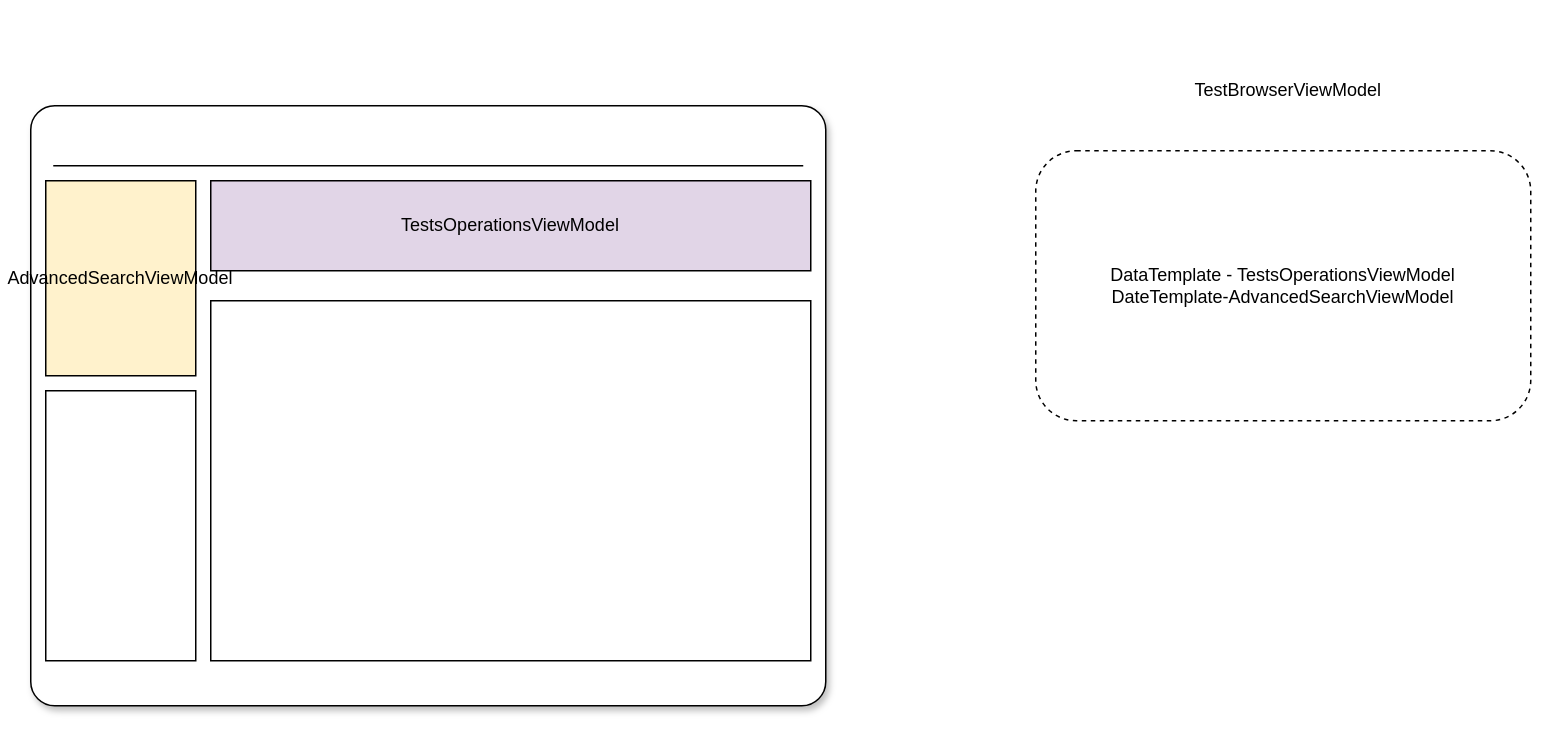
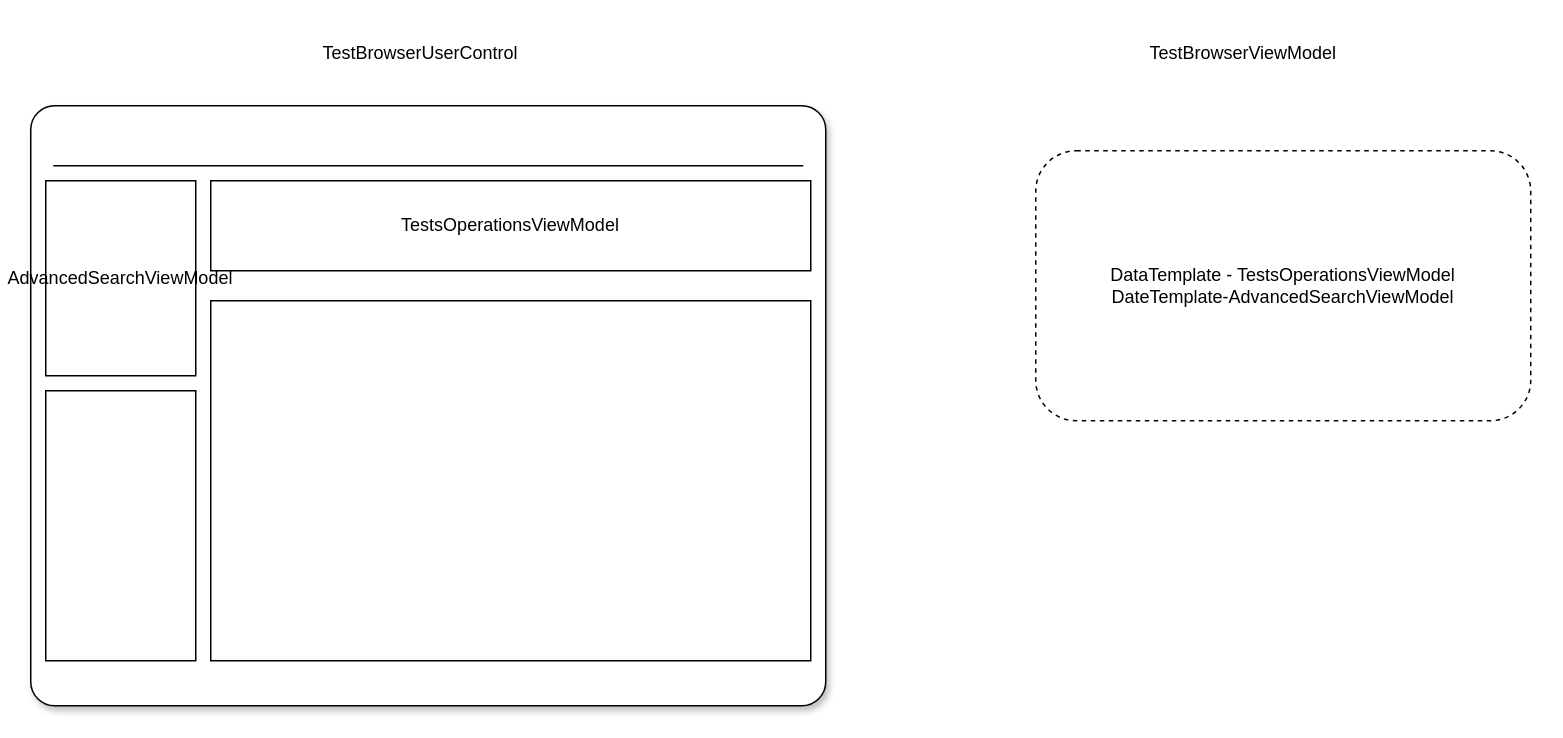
node "TestBrowserUserControl": added
node "TestBrowserViewModel": moved (1289, 91) -> (1244, 53)
node "TestsOperationsViewModel": fillcolor #e1d5e7 -> #ffffff
node "AdvancedSearchViewModel": fillcolor #fff2cc -> #ffffff
